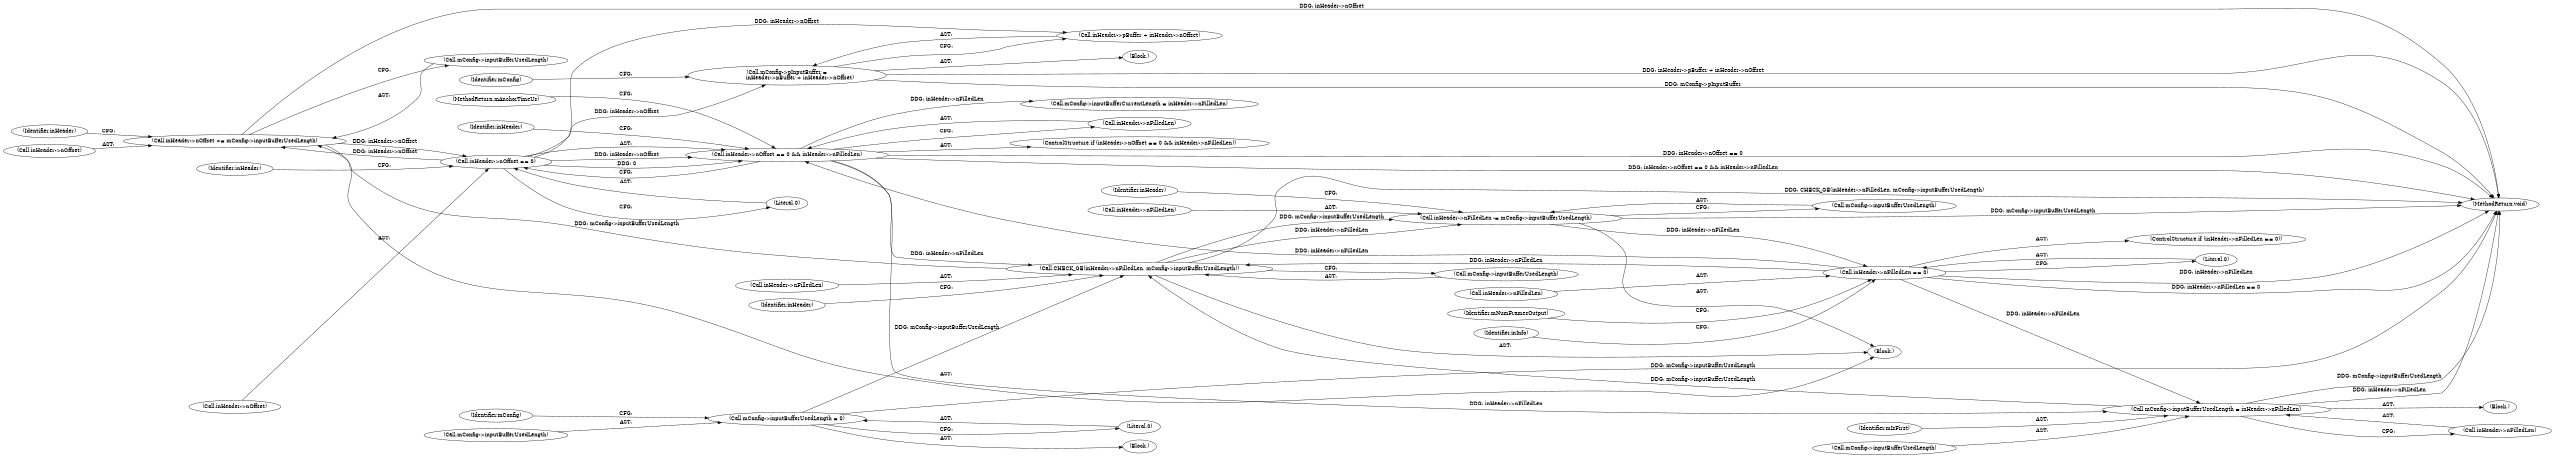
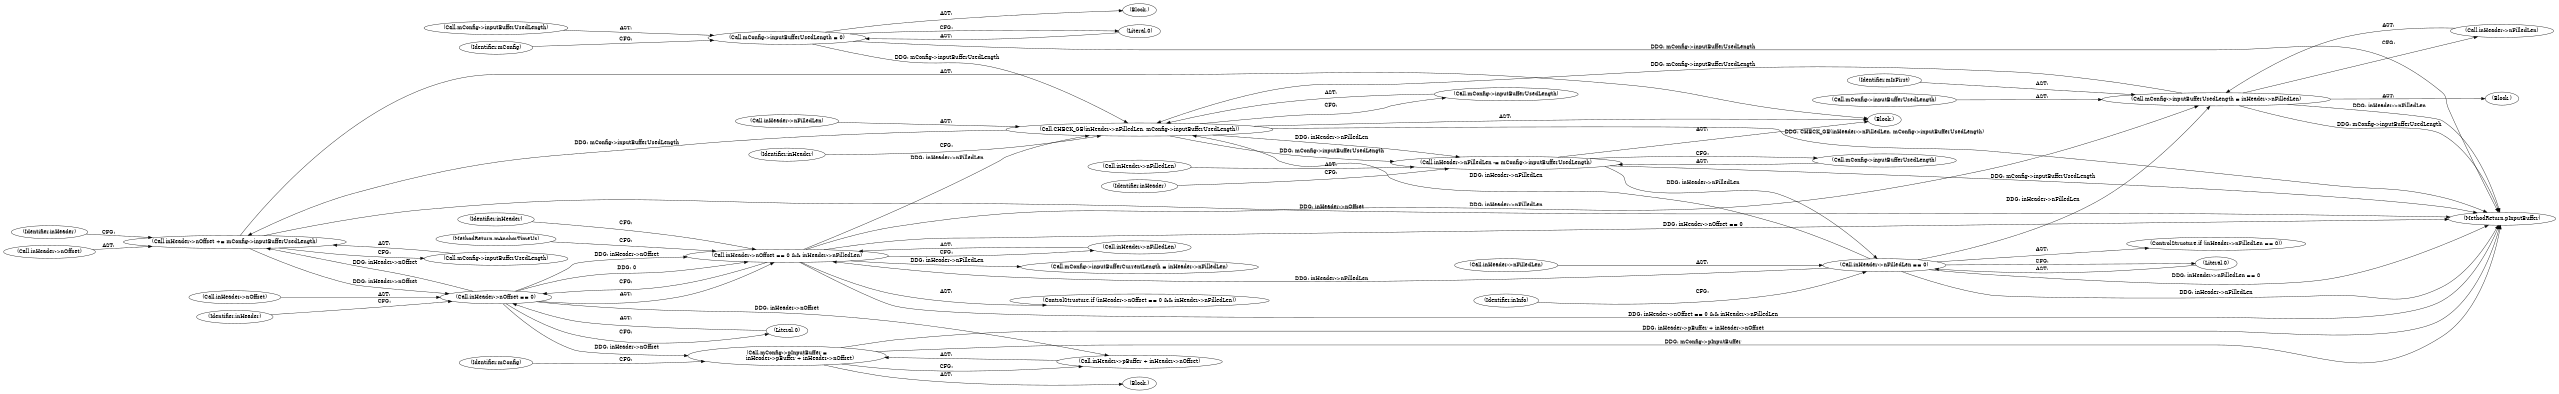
node "(MethodReturn,void)": label "(MethodReturn,void)" -> "(MethodReturn,pInputBuffer)"
node "(Identifier,mNumFramesOutput)": removed
